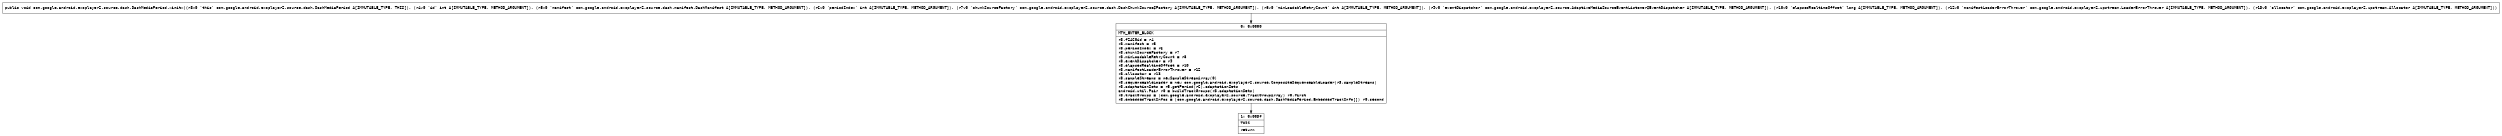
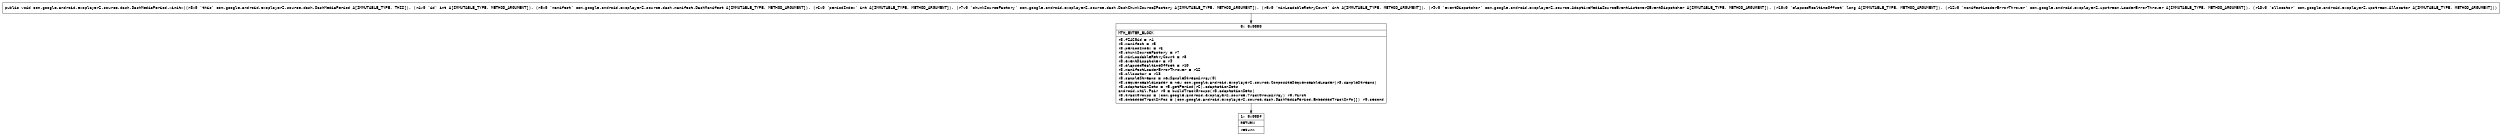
node "1: 0x003f": text "THIS" -> "RETURN"
